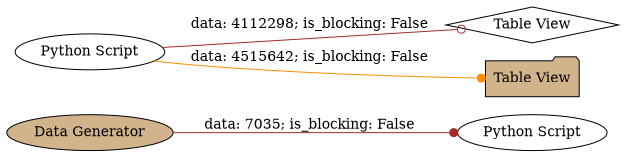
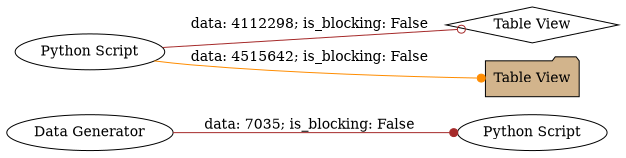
node "Data Generator": fillcolor tan -> white
